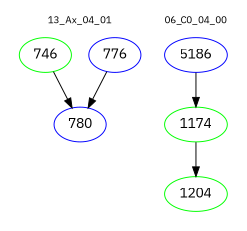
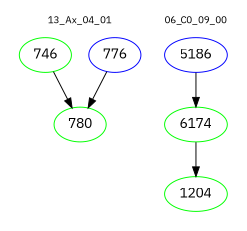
cluster "06_C0_04_00": label "06_C0_04_00" -> "06_C0_09_00"
node "780": color blue -> green
node "1174": label "1174" -> "6174"
